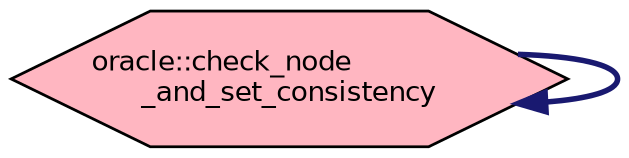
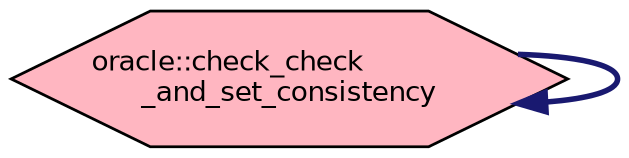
node "oracle::check_node _and_set_consistency": label "oracle::check_node _and_set_consistency" -> "oracle::check_check _and_set_consistency"
